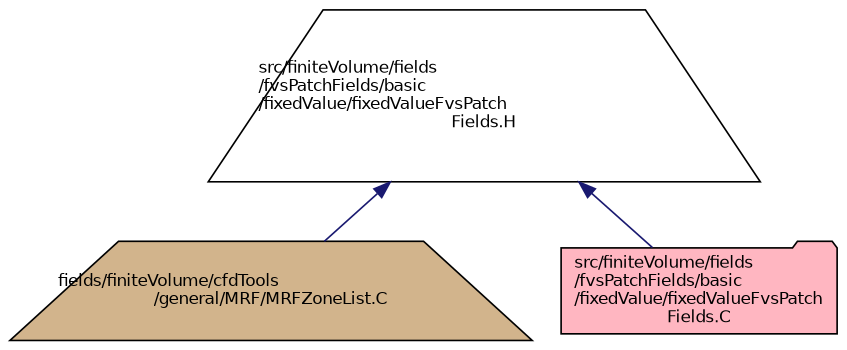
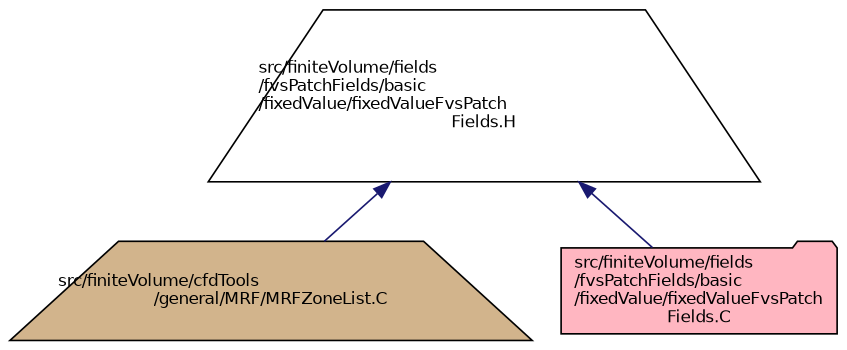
node "fields/finiteVolume/cfdTools /general/MRF/MRFZoneList.C": label "fields/finiteVolume/cfdTools /general/MRF/MRFZoneList.C" -> "src/finiteVolume/cfdTools /general/MRF/MRFZoneList.C"
